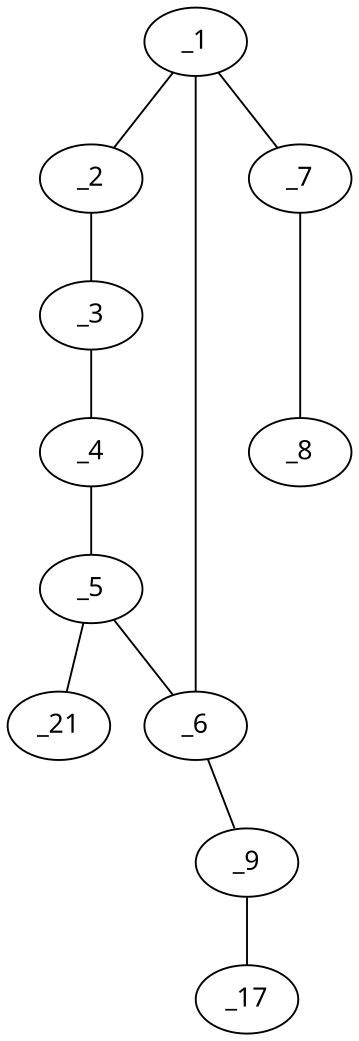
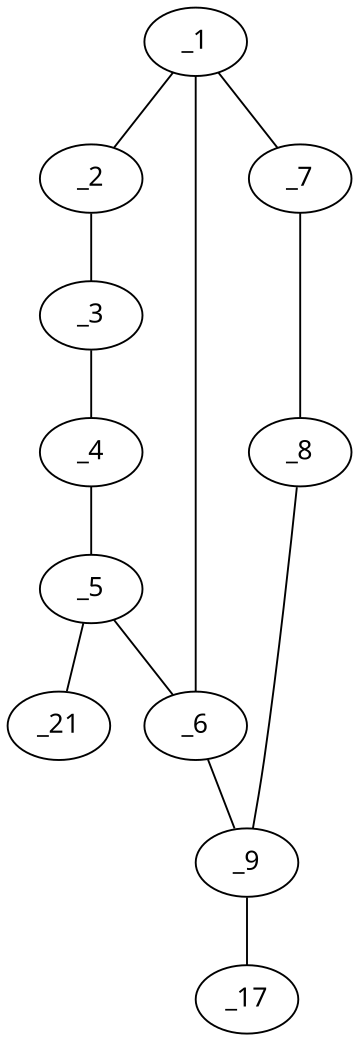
edge "_8" -- "_9": added
